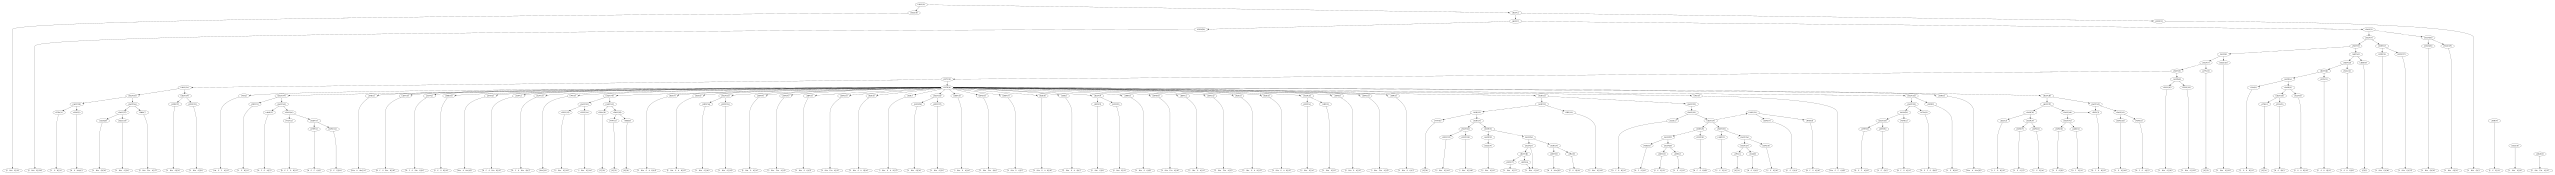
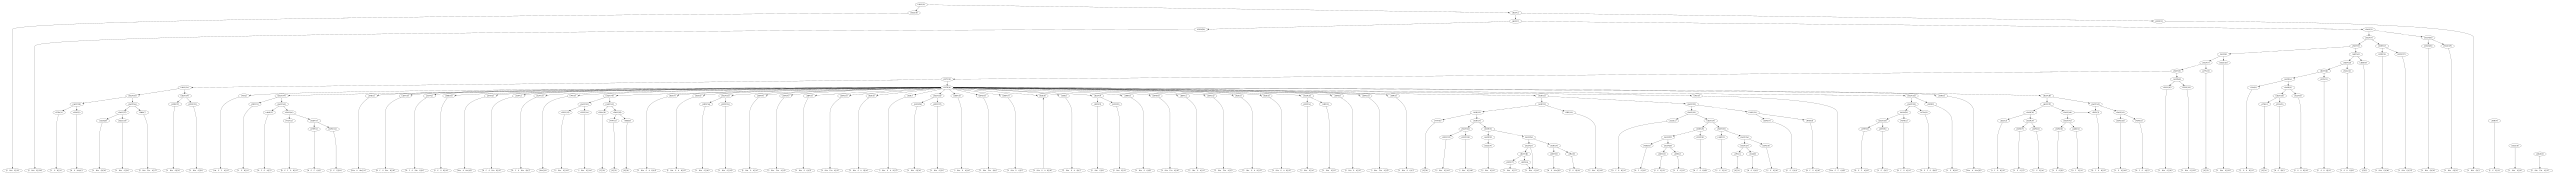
edge "L5619(24)" -> "L5619(31)": now "L5619(22)" -> "L5619(31)"
edge "L828(0)" -> "[C  Dis  G  A  B](0)": reversed
